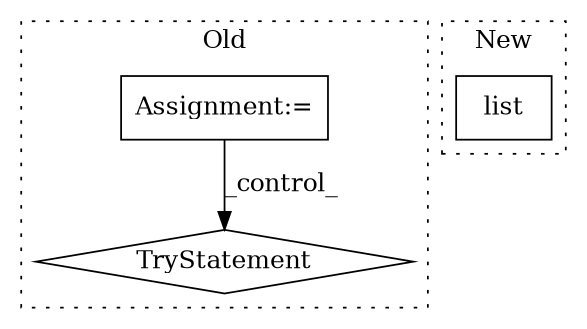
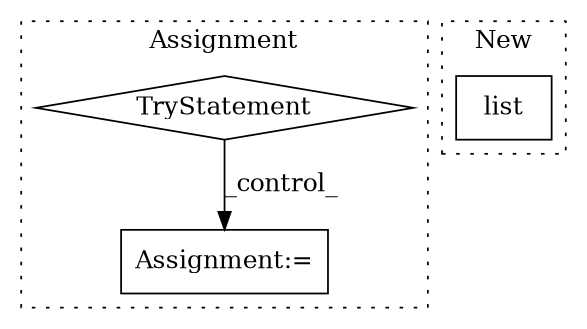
cluster "Old": label "Old" -> "Assignment"
edge "Assignment:=" -> "TryStatement": reversed
